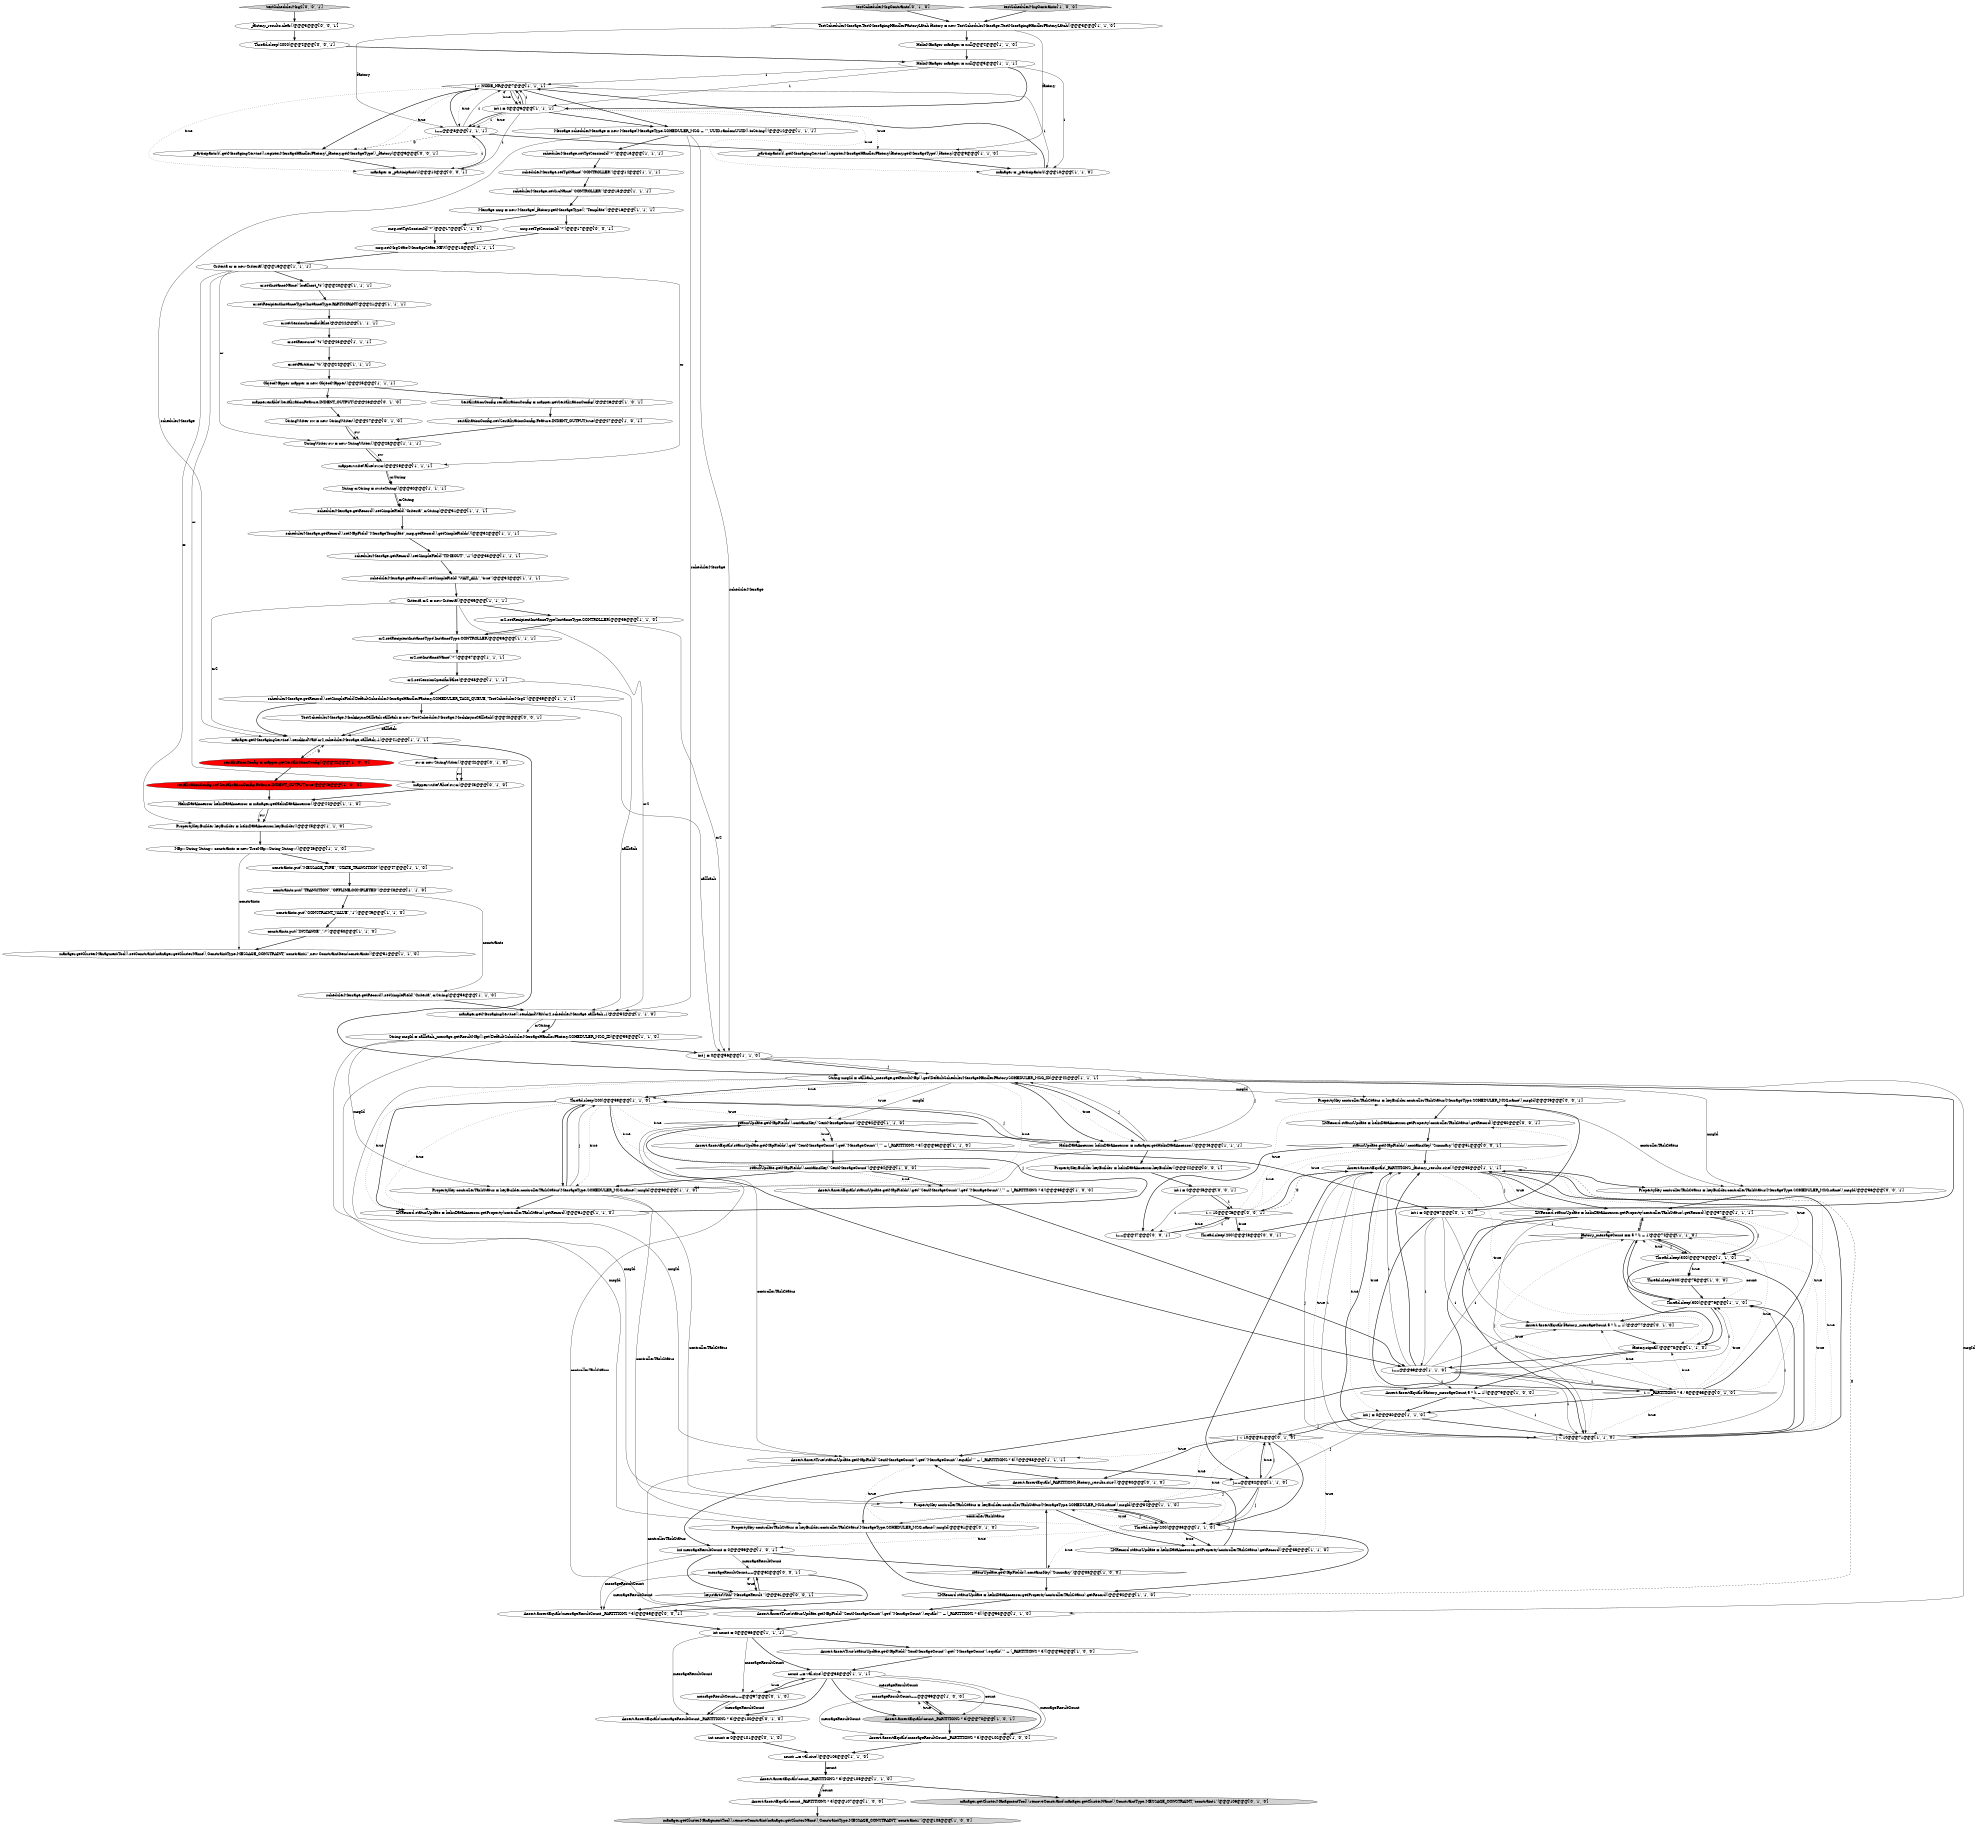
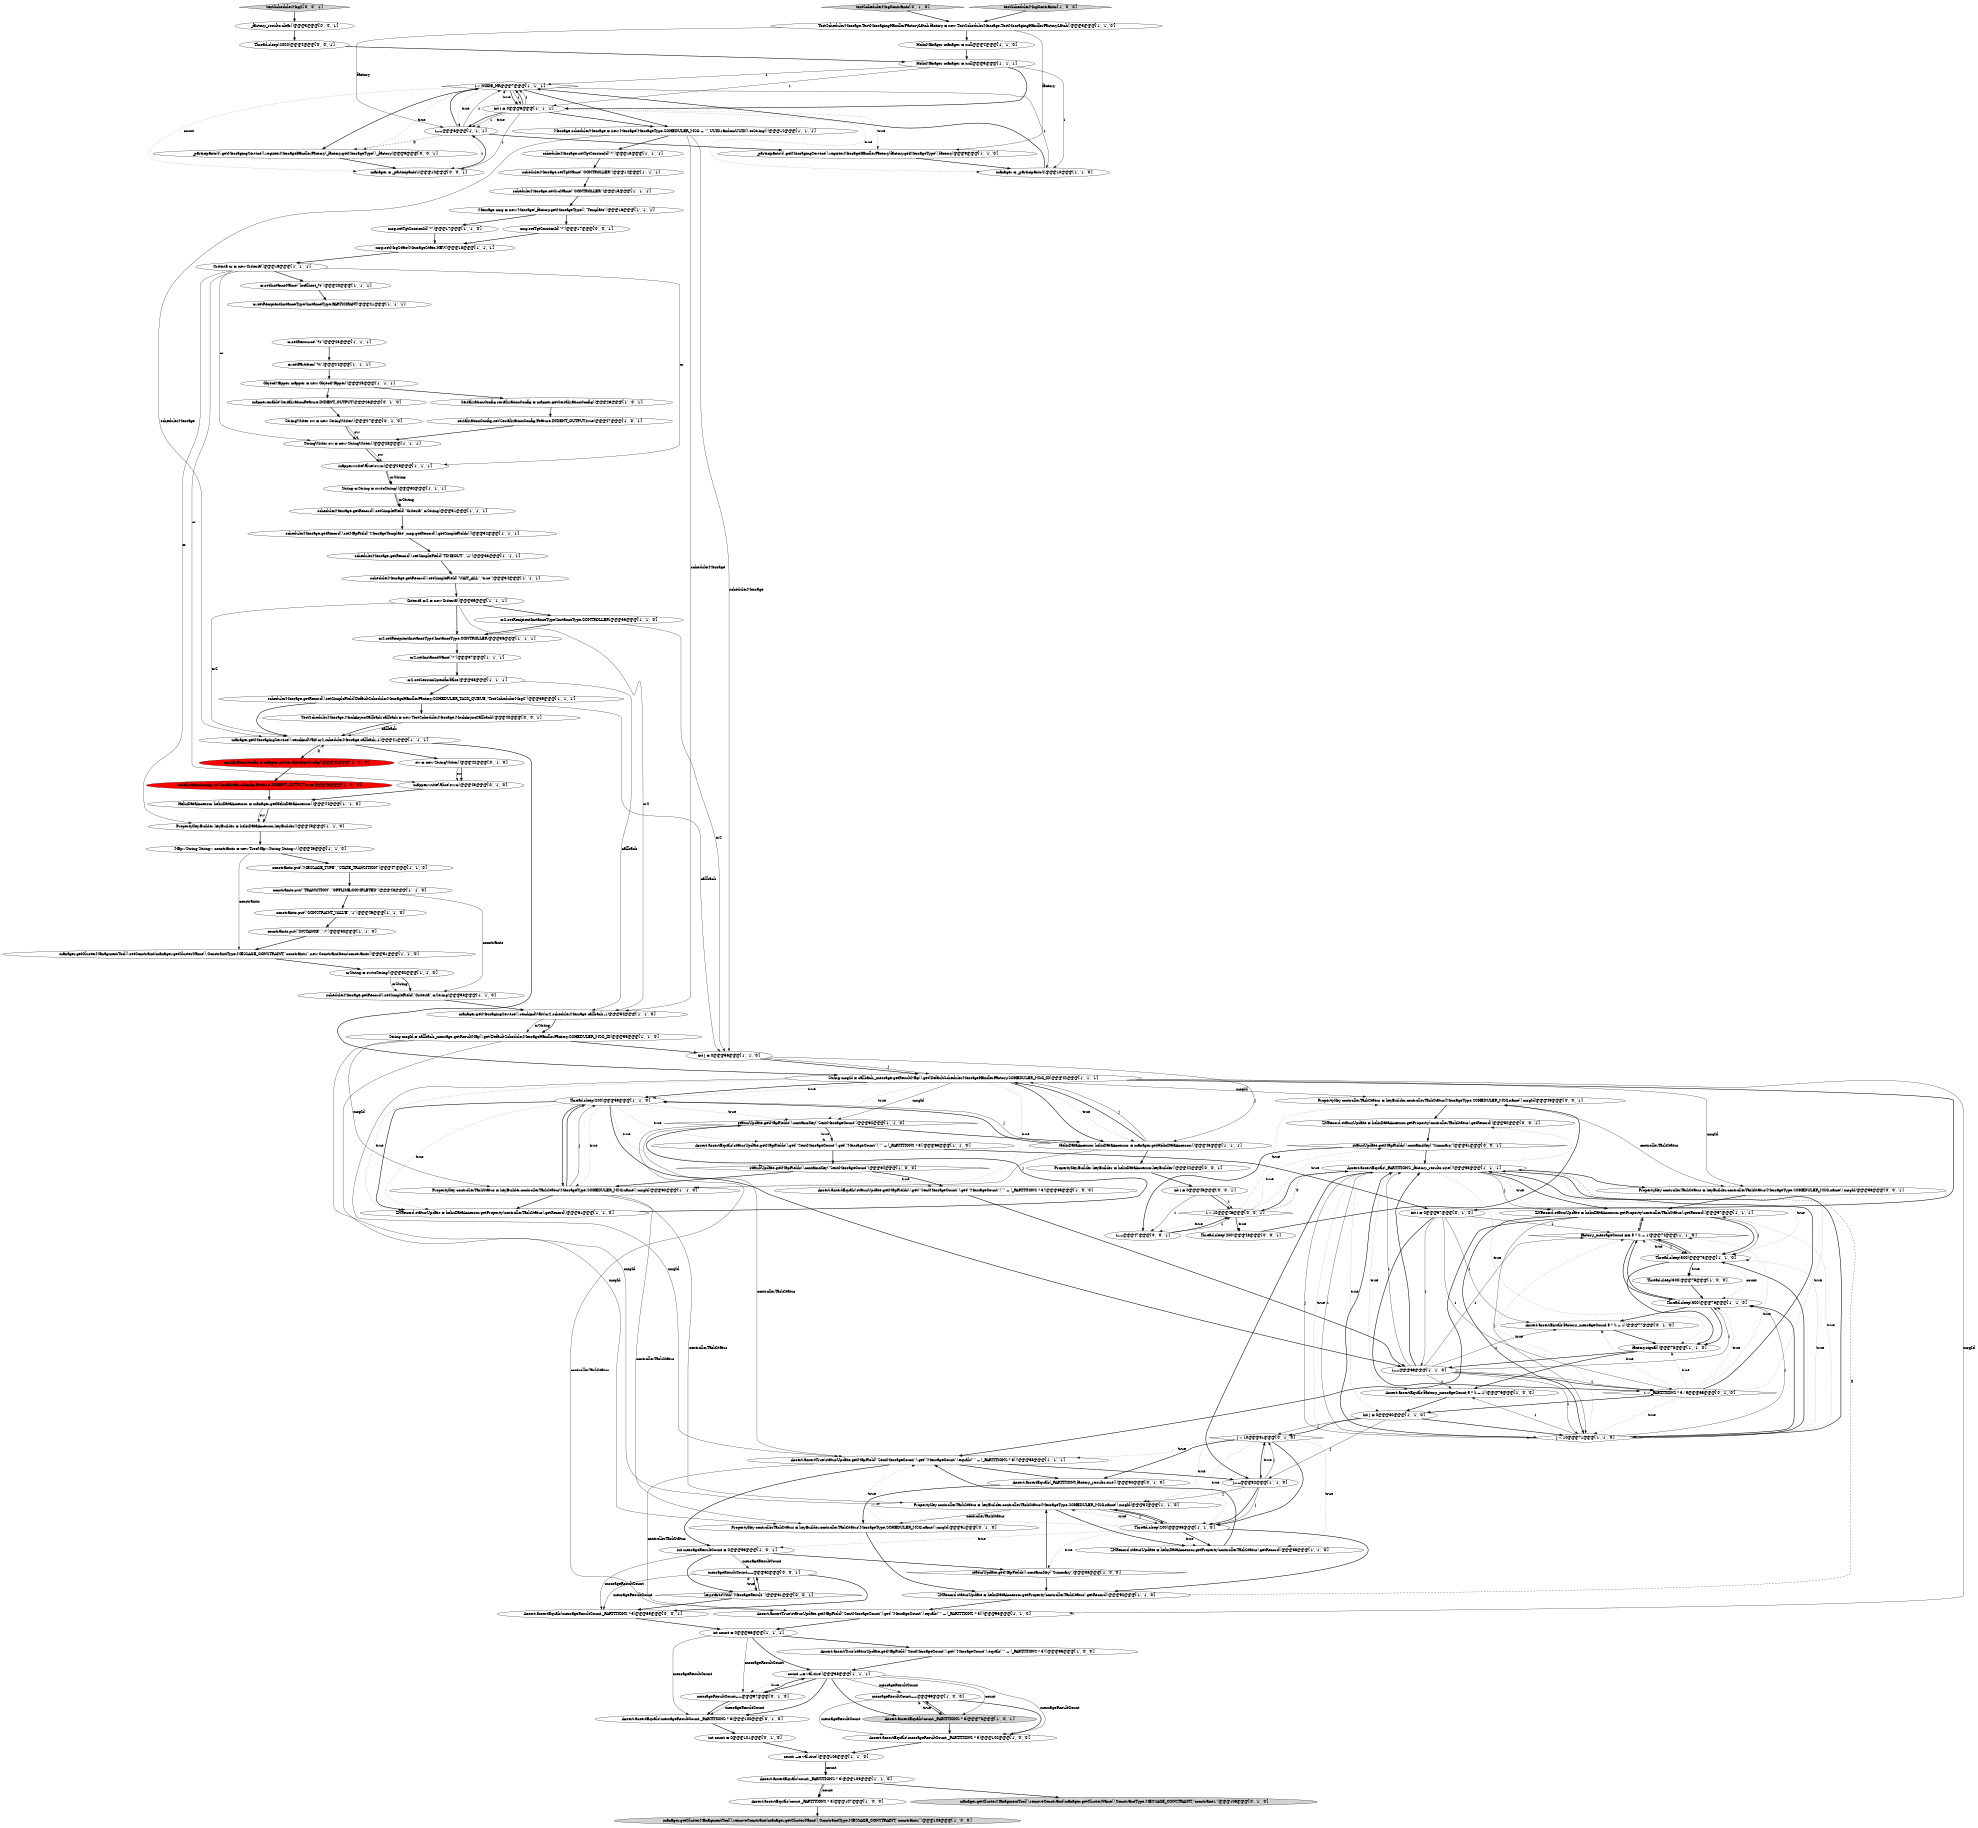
edge "i < NODE_NR@@@7@@@['1', '1', '1']" -> "manager = _participants(i(@@@10@@@['0', '0', '1']": label "true" -> "count"
node "cr.setSessionSpecific(false)@@@22@@@['1', '1', '1']": removed
node "crString = sw.toString()@@@52@@@['1', '1', '0']": added
